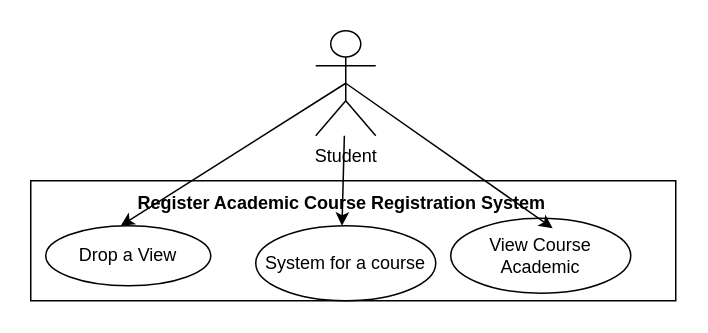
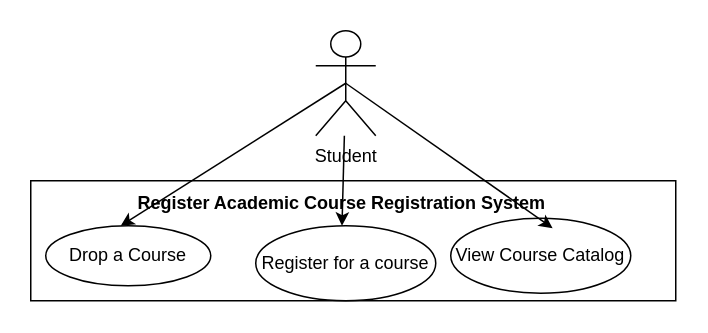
node "Drop a View": label "Drop a View" -> "Drop a Course"
node "View Course Academic": label "View Course Academic" -> "View Course Catalog"
node "System for a course": label "System for a course" -> "Register for a course"
